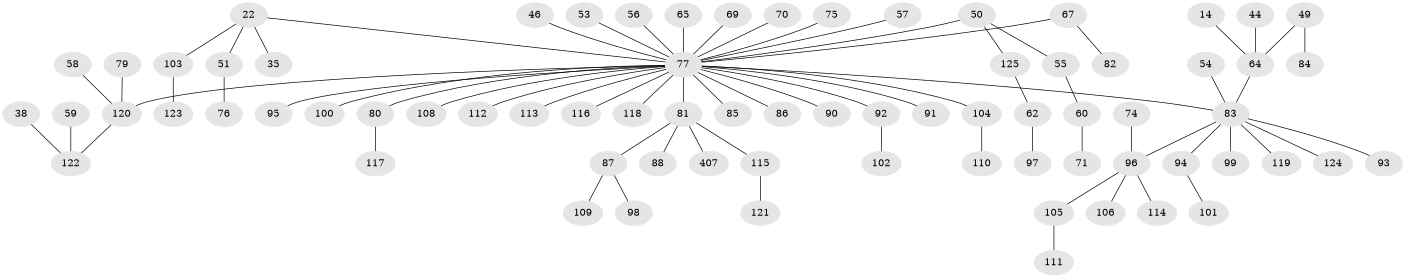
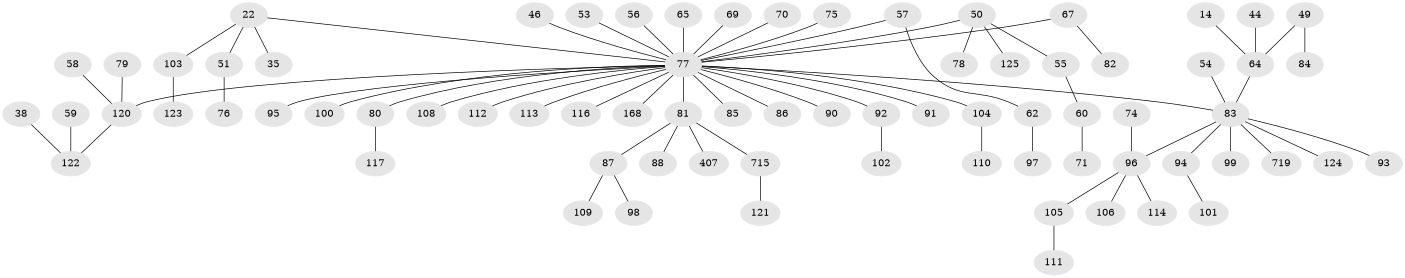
node "78": added
edge "125" -- "62": now "57" -- "62"
node "118": label "118" -> "168"
node "115": label "115" -> "715"
node "119": label "119" -> "719"
